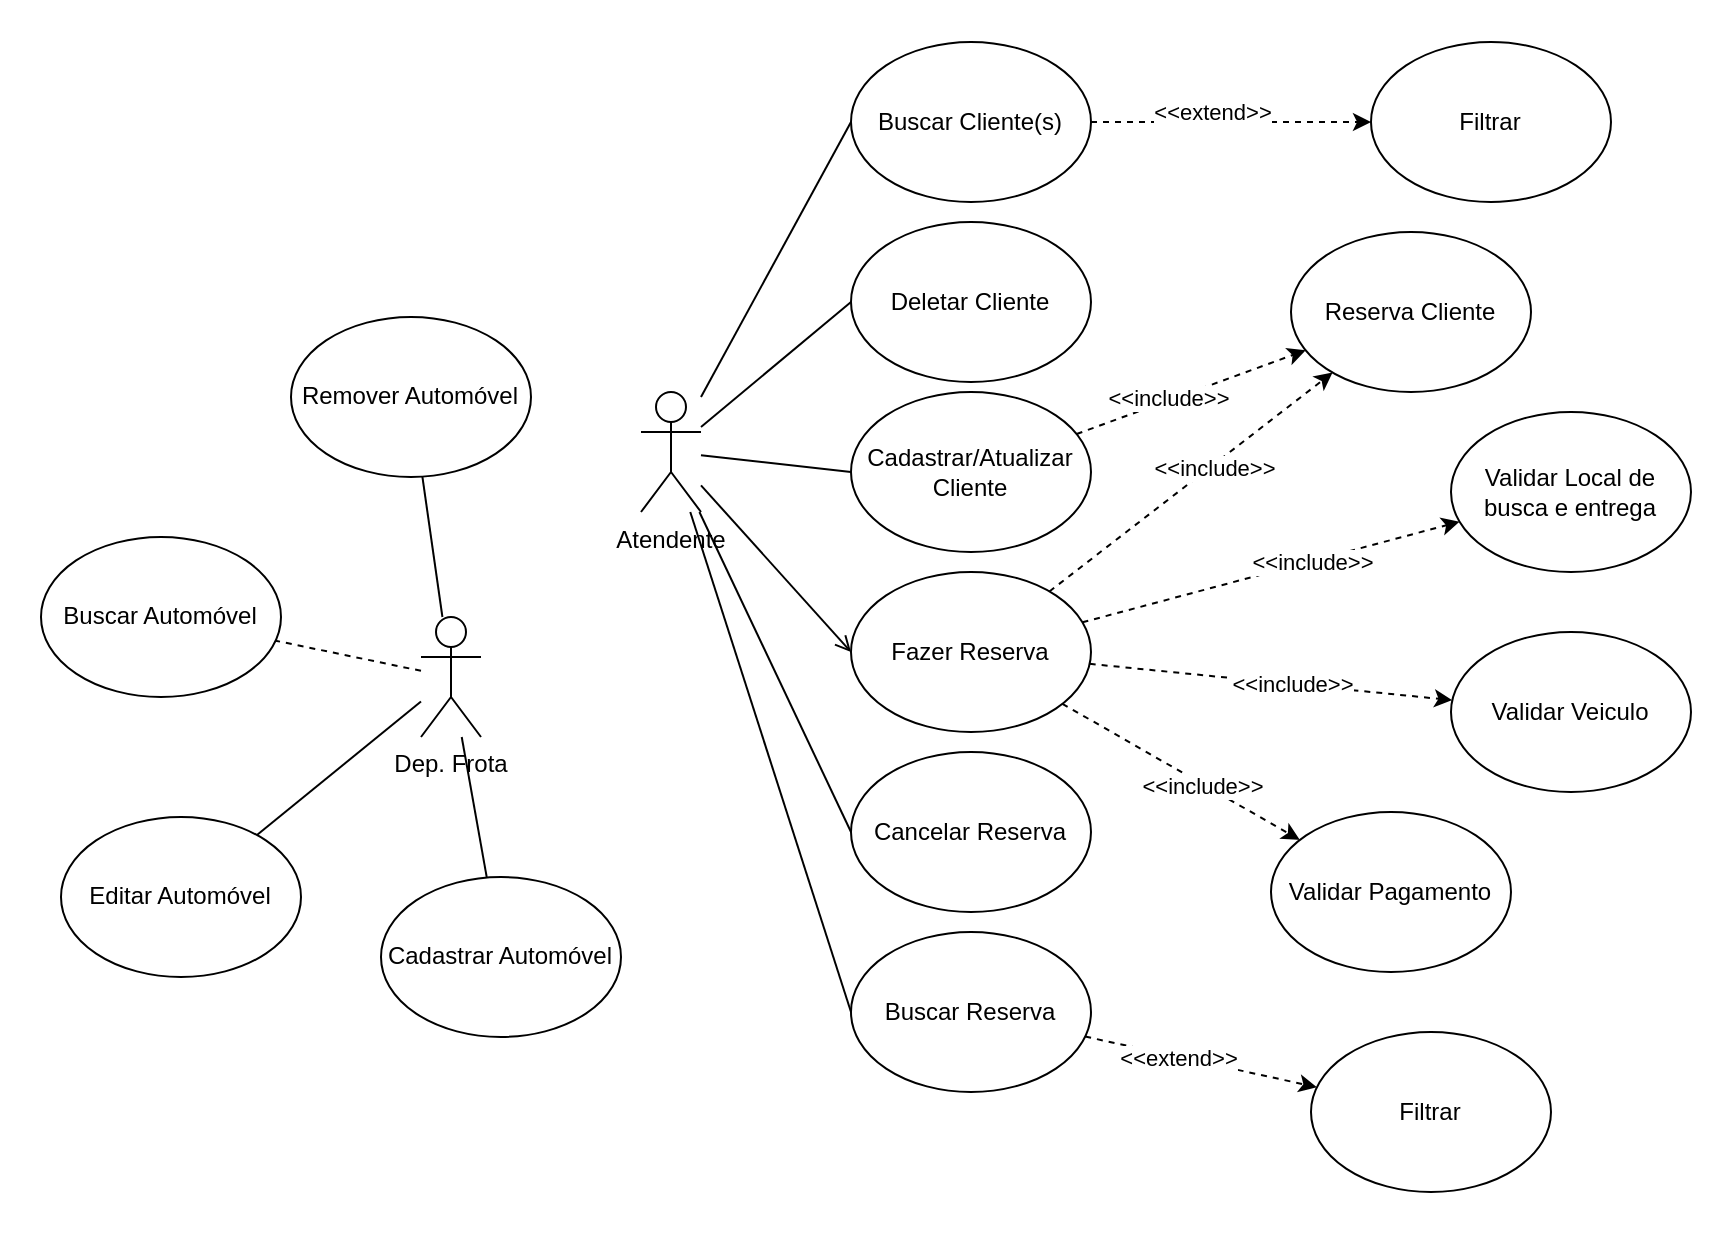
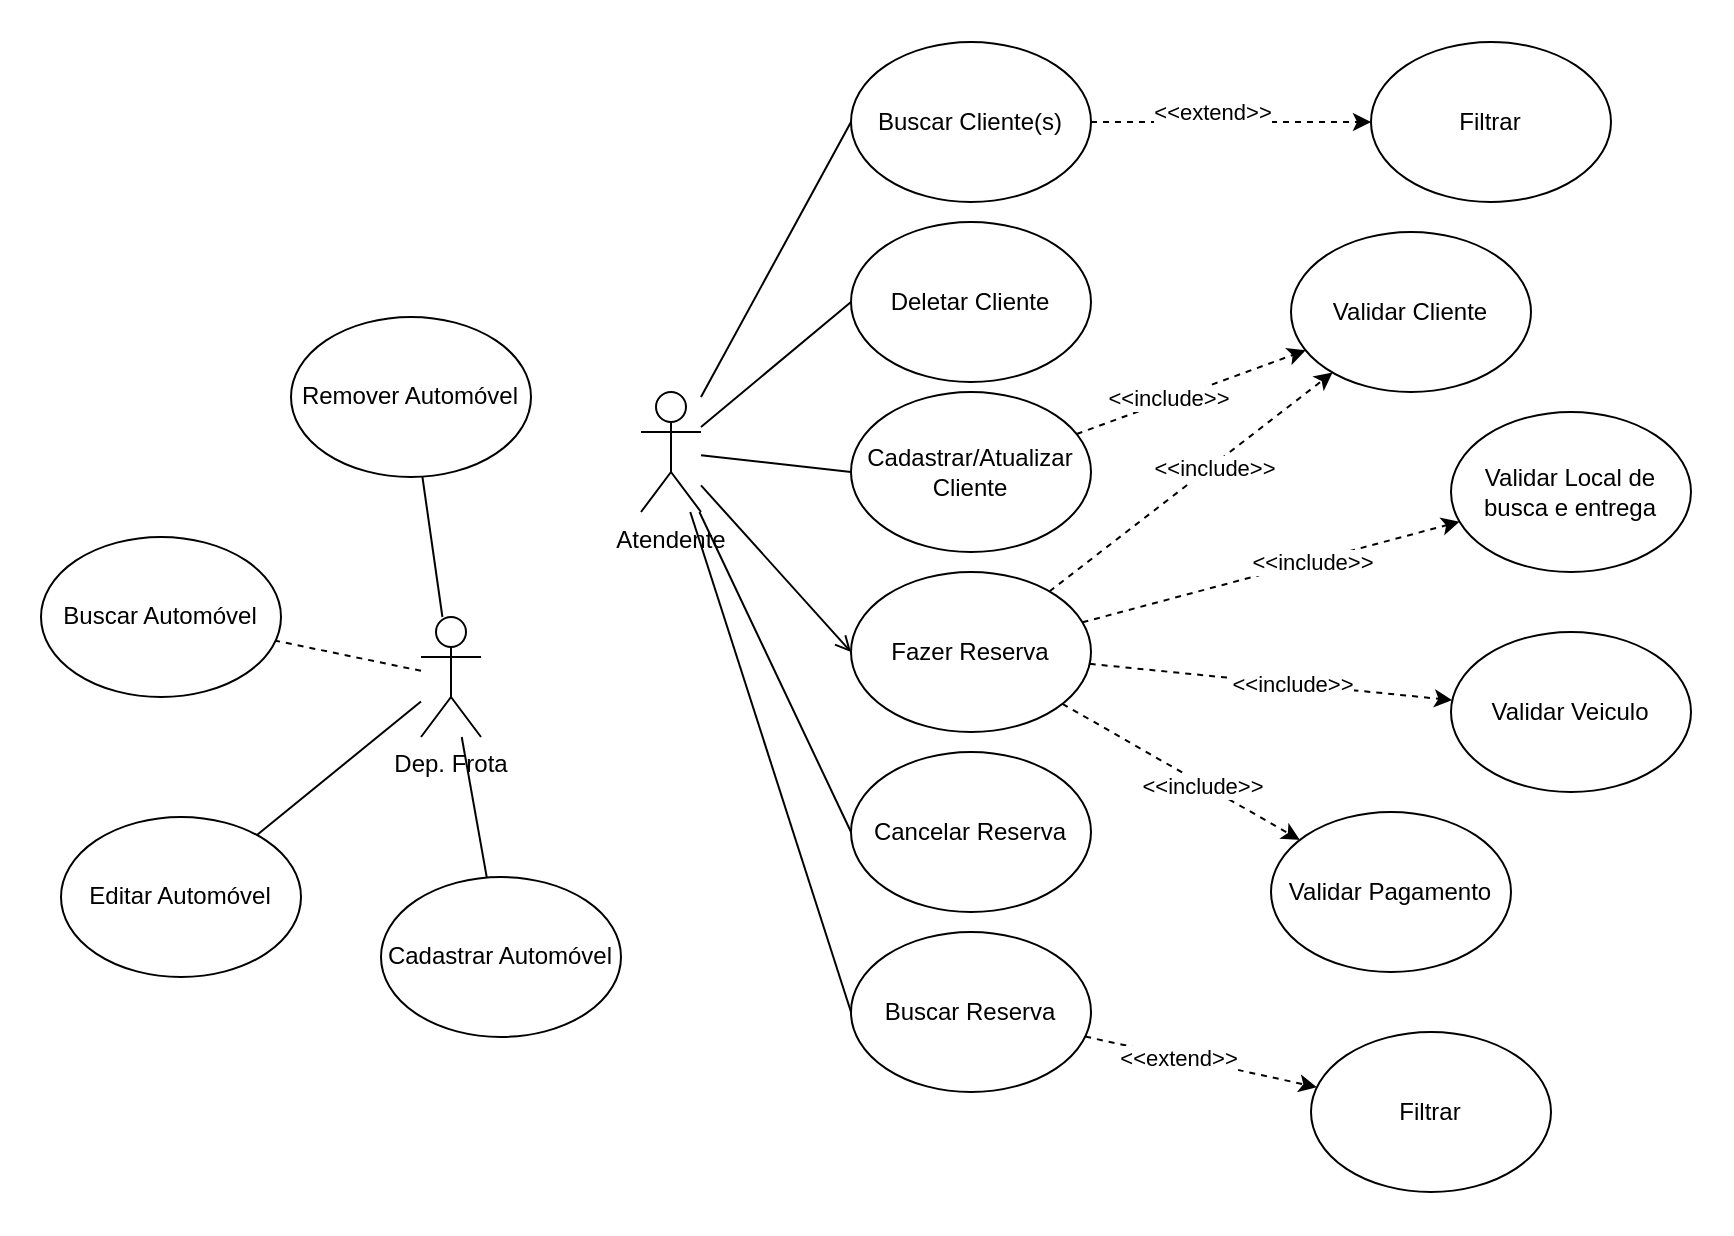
node "Reserva Cliente": label "Reserva Cliente" -> "Validar Cliente"
